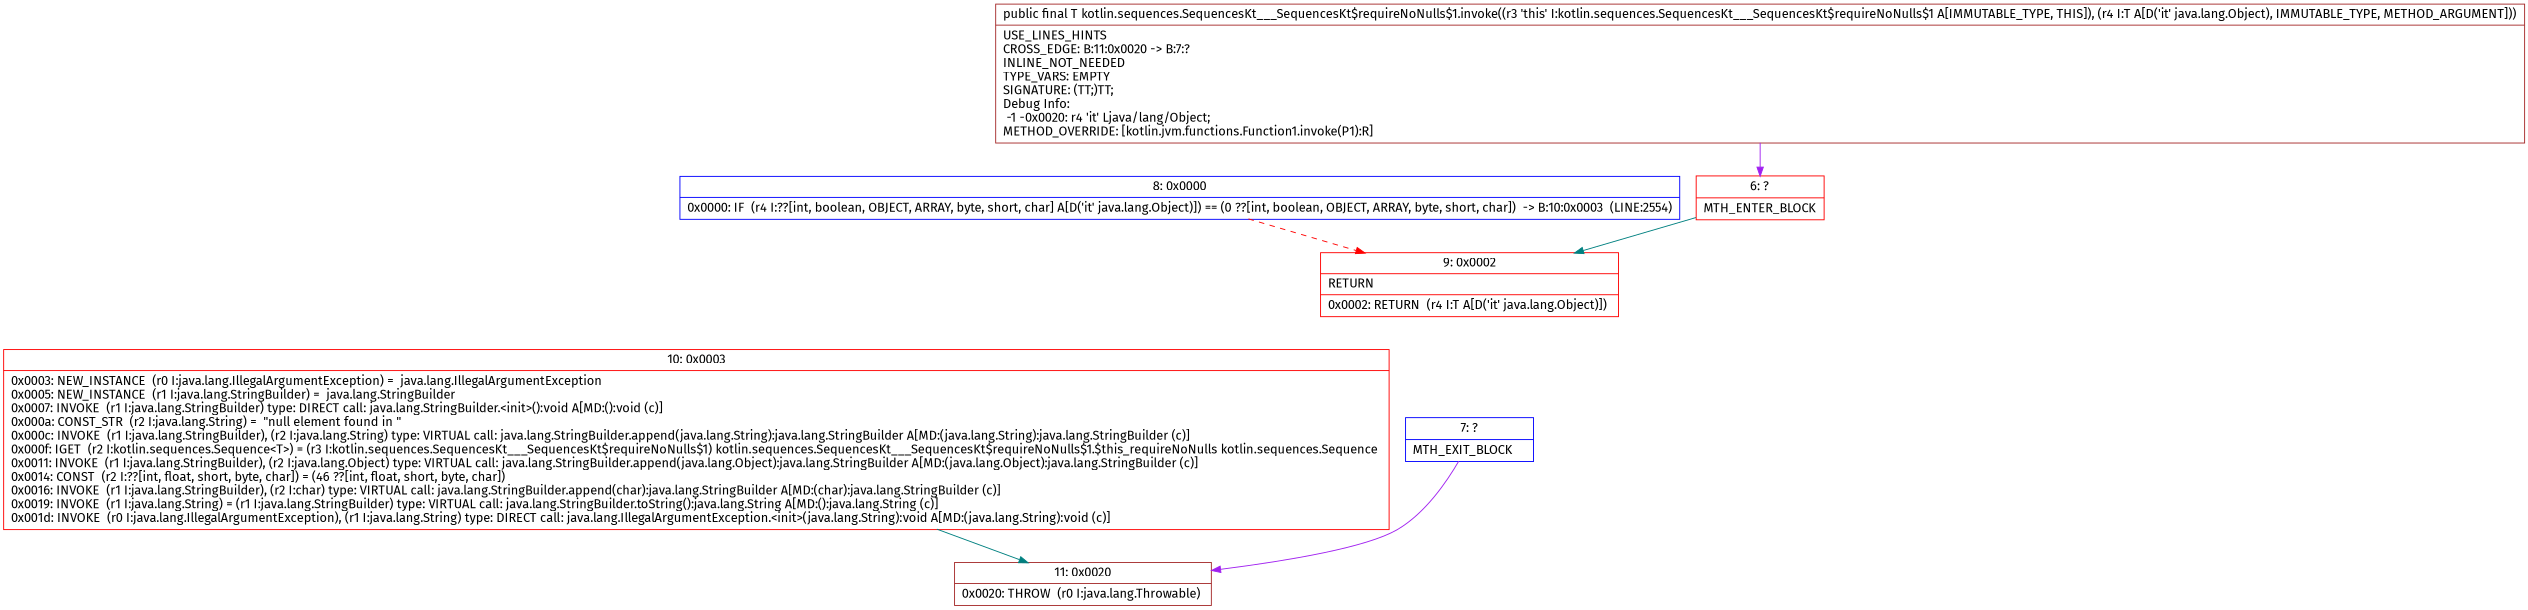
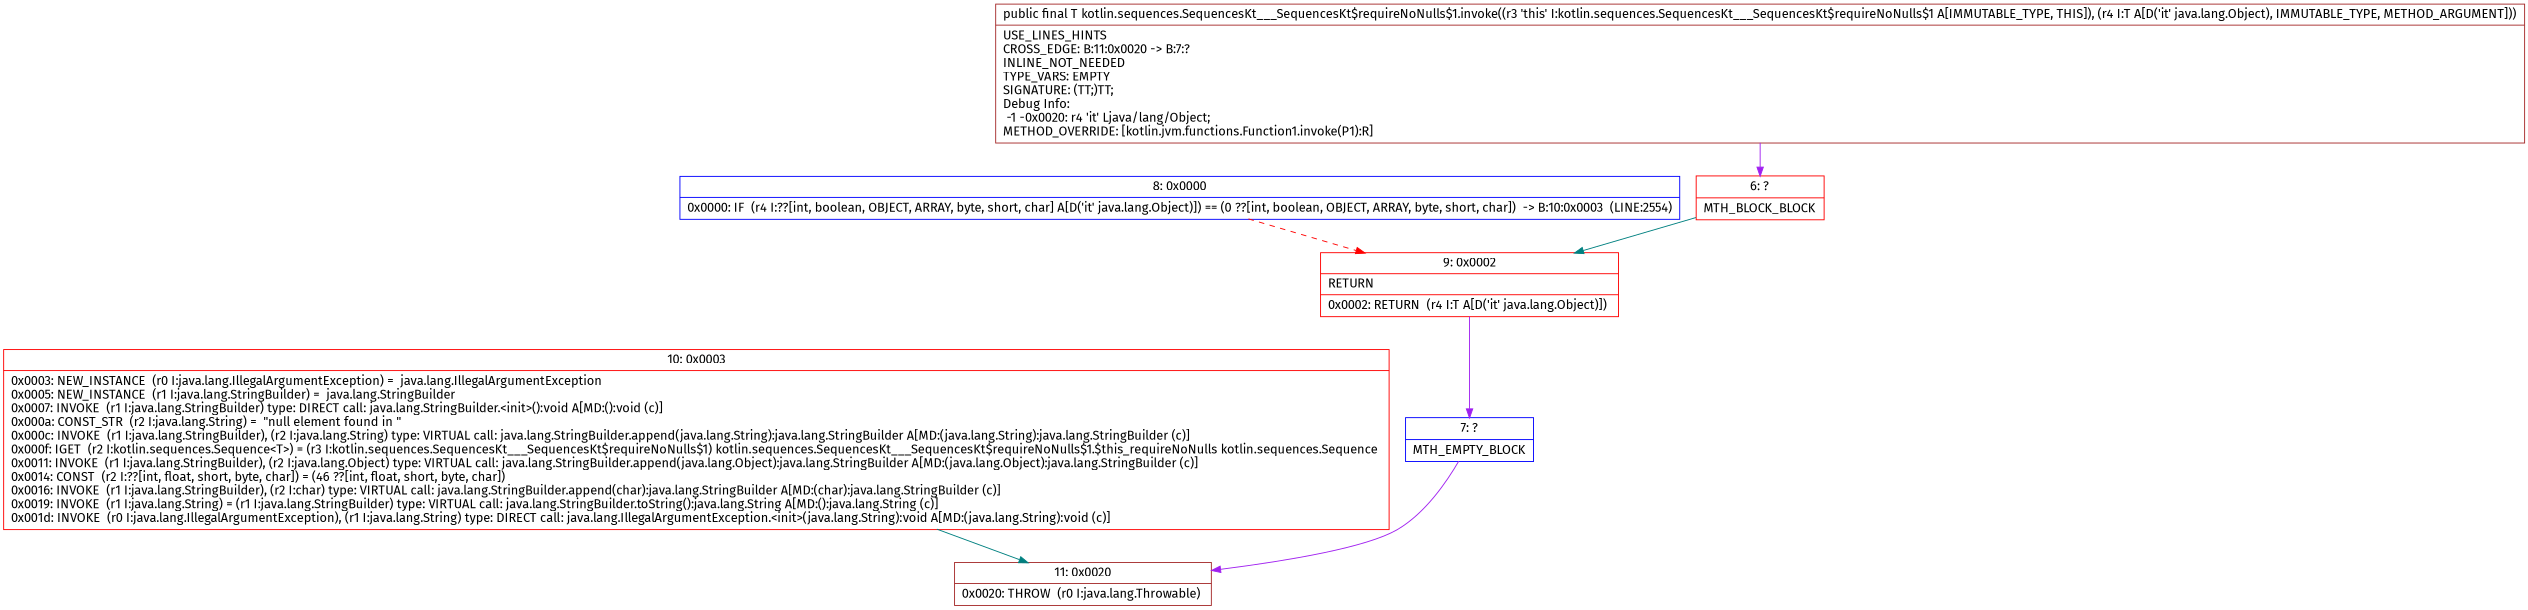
node "6: ?": text "MTH_ENTER_BLOCK" -> "MTH_BLOCK_BLOCK"
edge "9: 0x0002" -> "7: ?": added
node "7: ?": text "MTH_EXIT_BLOCK" -> "MTH_EMPTY_BLOCK"
